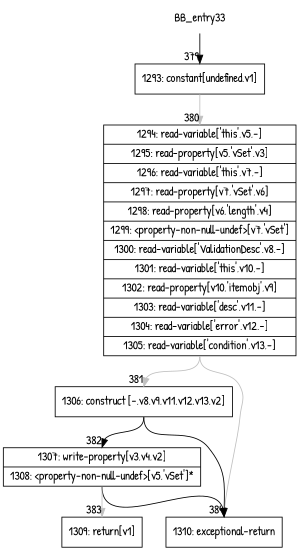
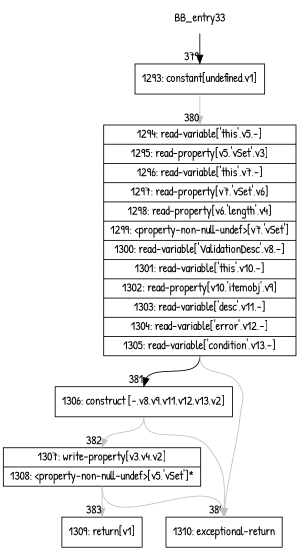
edge "1294: read-variable['this',v5,-]" -> "1306: construct [-,v8,v9,v11,v12,v13,v2]": color gray -> black
edge "1306: construct [-,v8,v9,v11,v12,v13,v2]" -> "1307: write-property[v3,v4,v2]": color black -> gray
edge "1306: construct [-,v8,v9,v11,v12,v13,v2]" -> "1310: exceptional-return": color black -> gray
edge "1307: write-property[v3,v4,v2]" -> "1310: exceptional-return": color black -> gray
